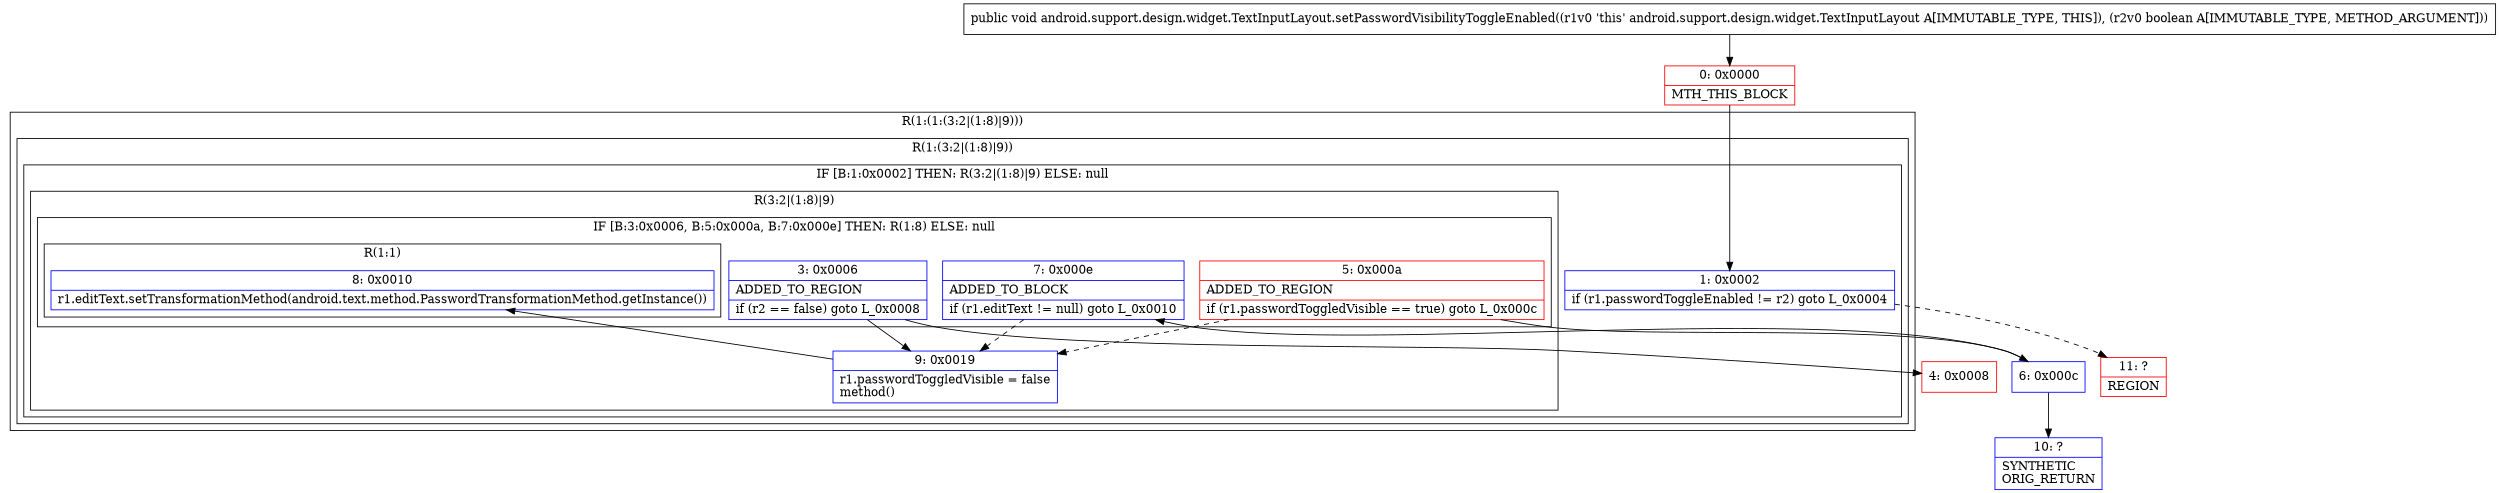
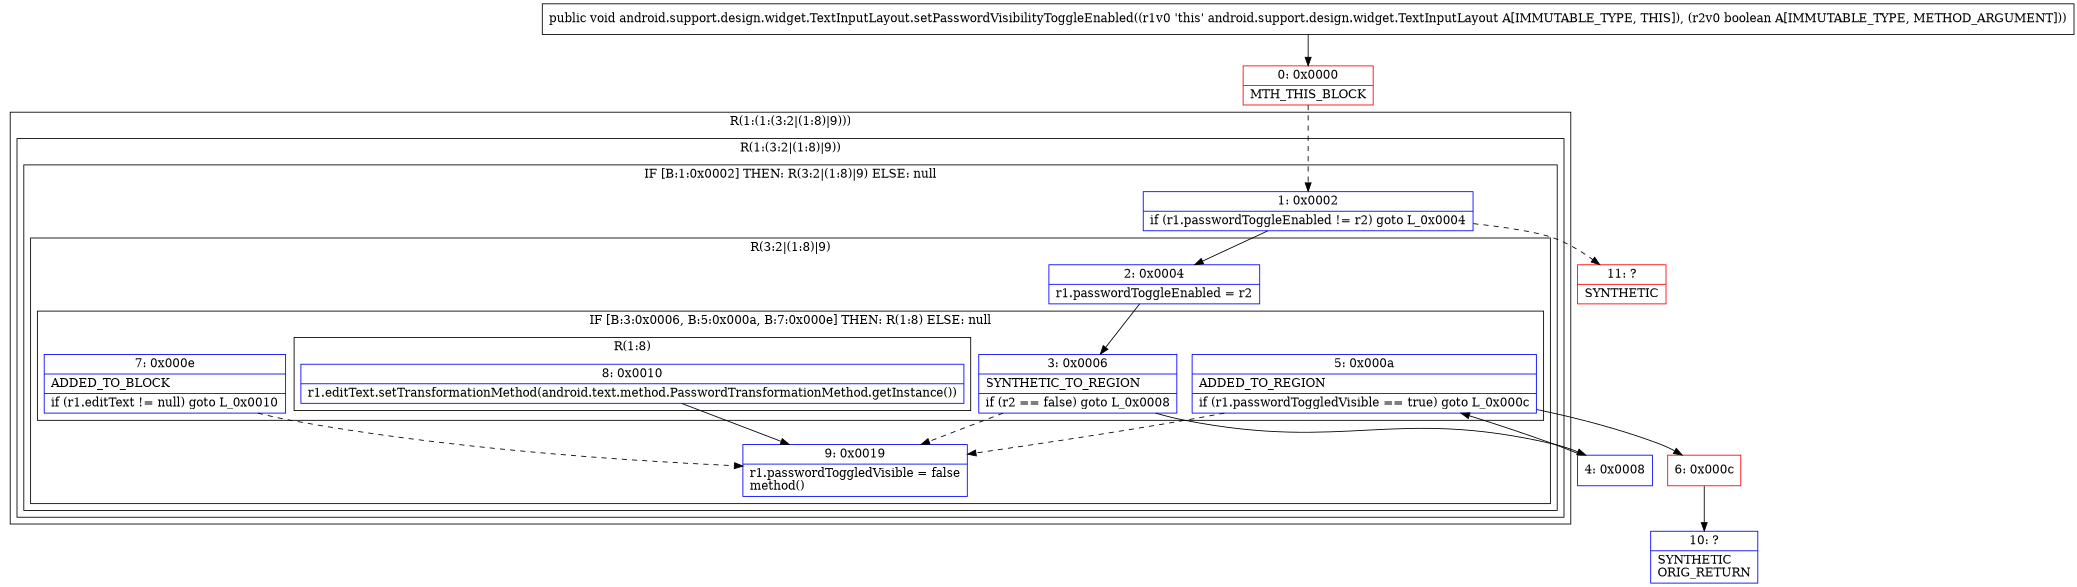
edge "0: 0x0000" -> "1: 0x0002": style solid -> dashed
cluster "R(1:1)": label "R(1:1)" -> "R(1:8)"
node "2: 0x0004": added
node "3: 0x0006": text "ADDED_TO_REGION" -> "SYNTHETIC_TO_REGION"
node "5: 0x000a": color red -> blue
edge "6: 0x000c" -> "7: 0x000e": removed
edge "3: 0x0006" -> "9: 0x0019": style solid -> dashed
edge "9: 0x0019" -> "8: 0x0010": reversed
node "4: 0x0008": color red -> blue
node "6: 0x000c": color blue -> red
node "11: ?": text "REGION" -> "SYNTHETIC"
edge "4: 0x0008" -> "5: 0x000a": added
